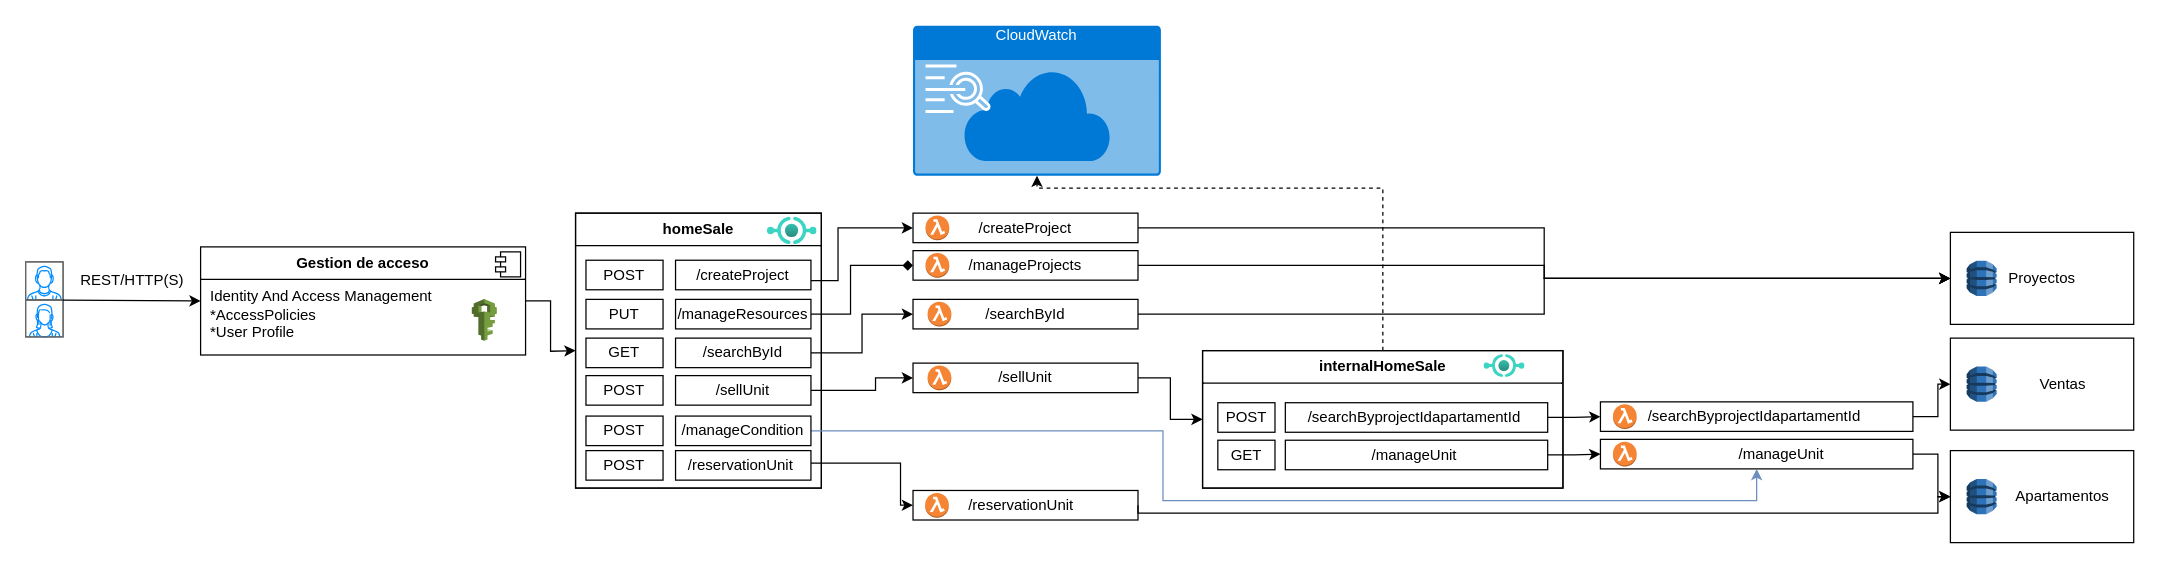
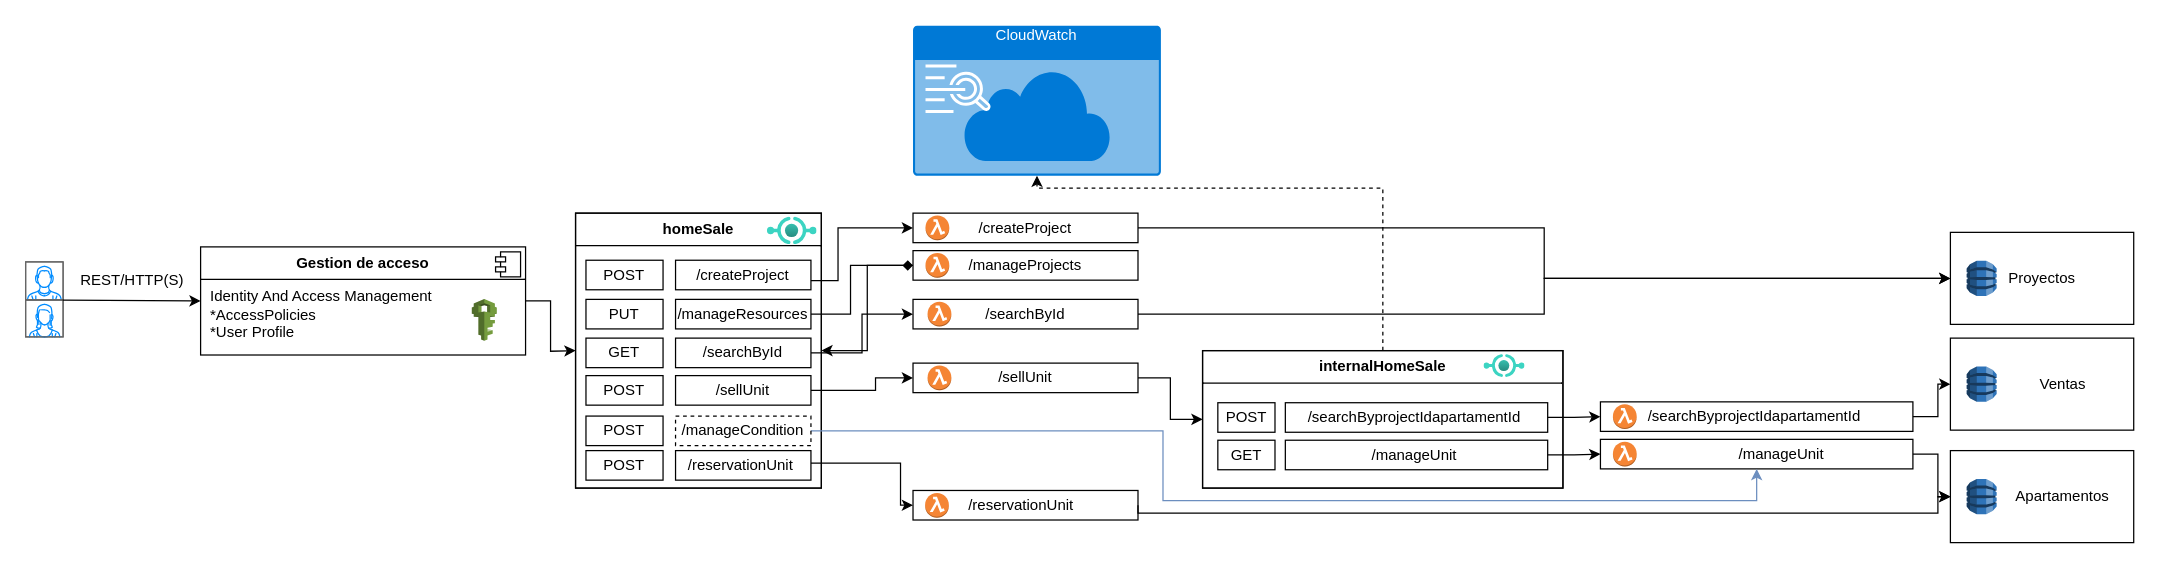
edge "/manageProjects" -> "Proyectos": now "/manageProjects" -> "homeSale"
node "/manageCondition": style solid -> dashed
